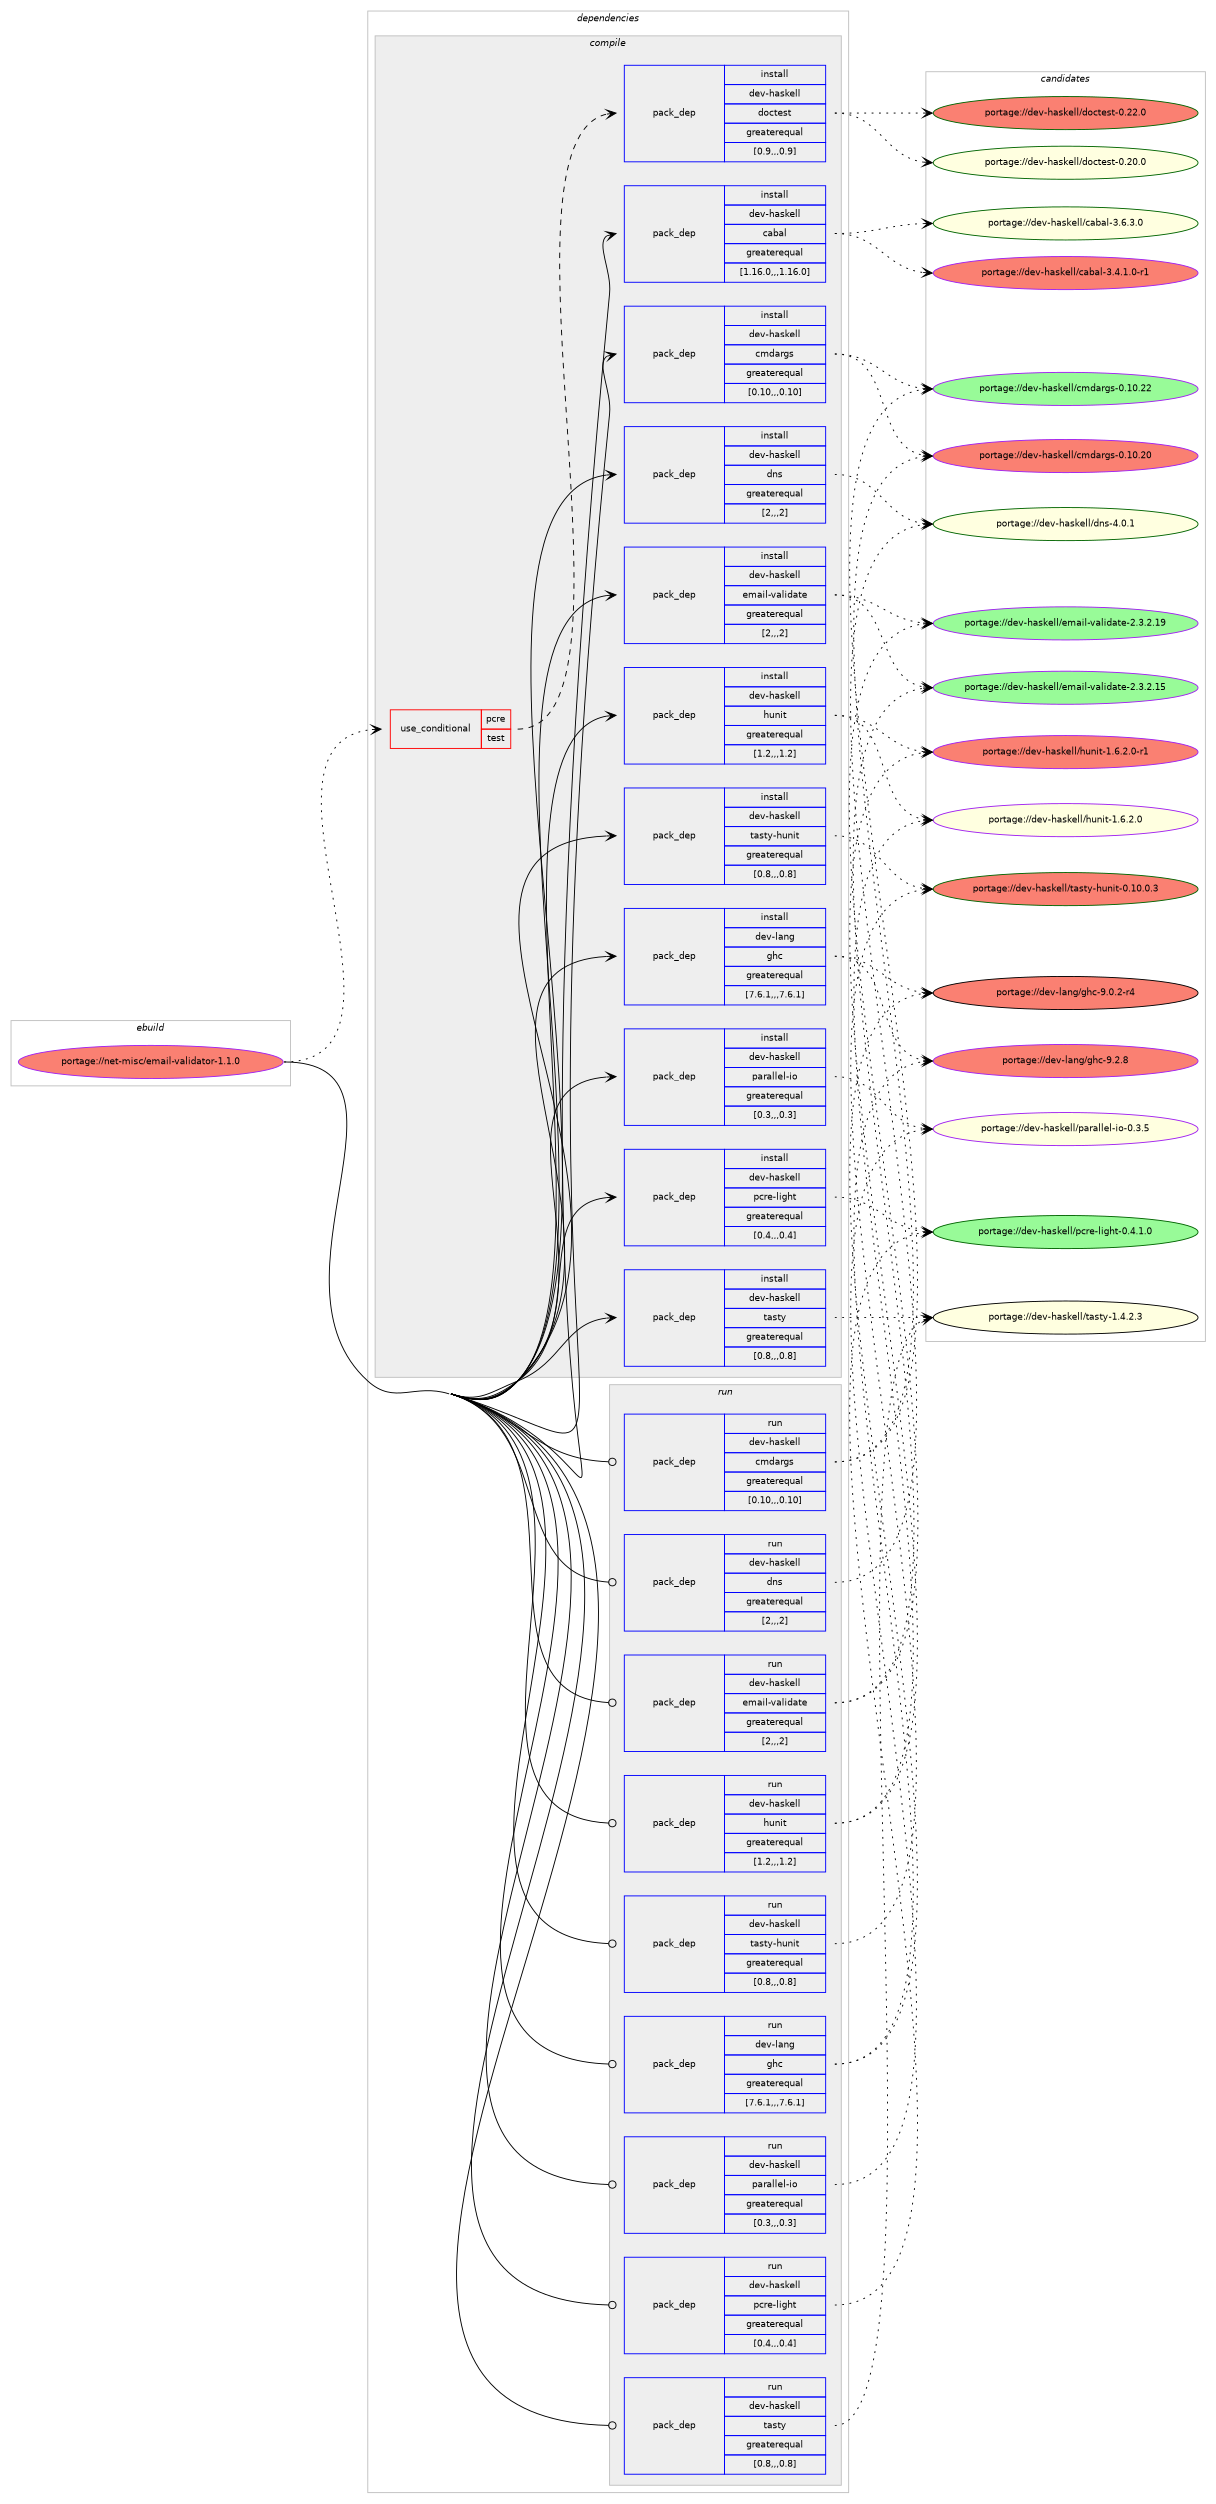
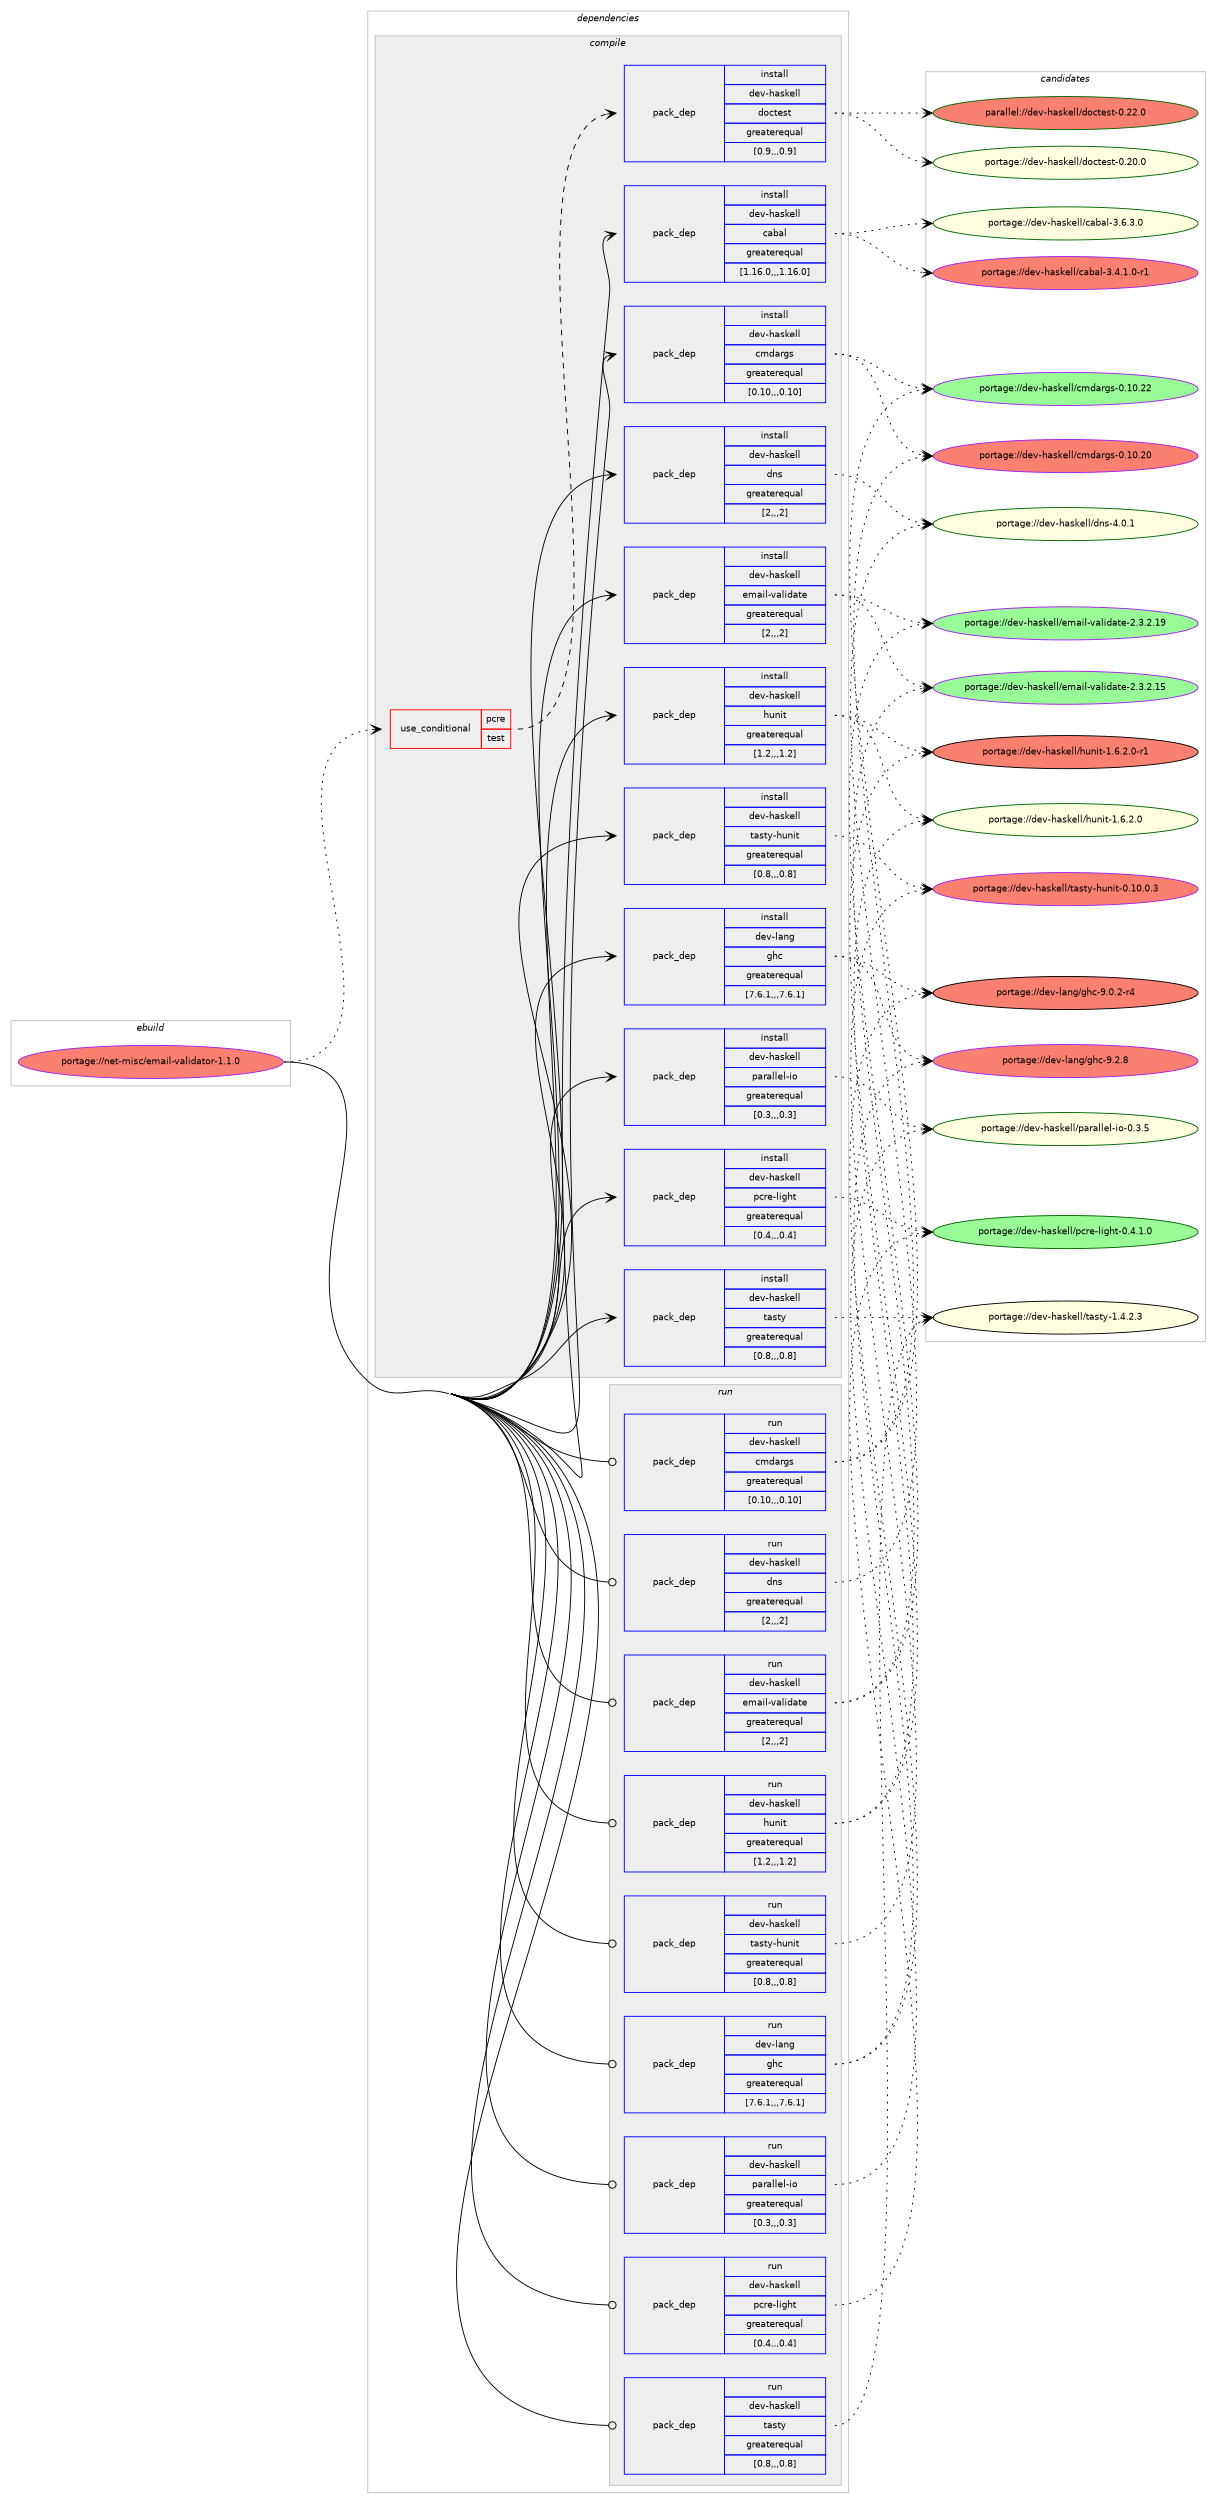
node "portage://dev-haskell/doctest-0.22.0": label "portage://dev-haskell/doctest-0.22.0" -> "parallel://dev-haskell/doctest-0.22.0"
node "portage://dev-haskell/hunit-1.6.2.0-r1": color purple -> black
node "portage://dev-haskell/hunit-1.6.2.0": color purple -> darkgreen
node "portage://dev-haskell/tasty-hunit-0.10.0.3": color darkgreen -> purple
node "portage://dev-haskell/parallel-io-0.3.5": color purple -> darkgreen
